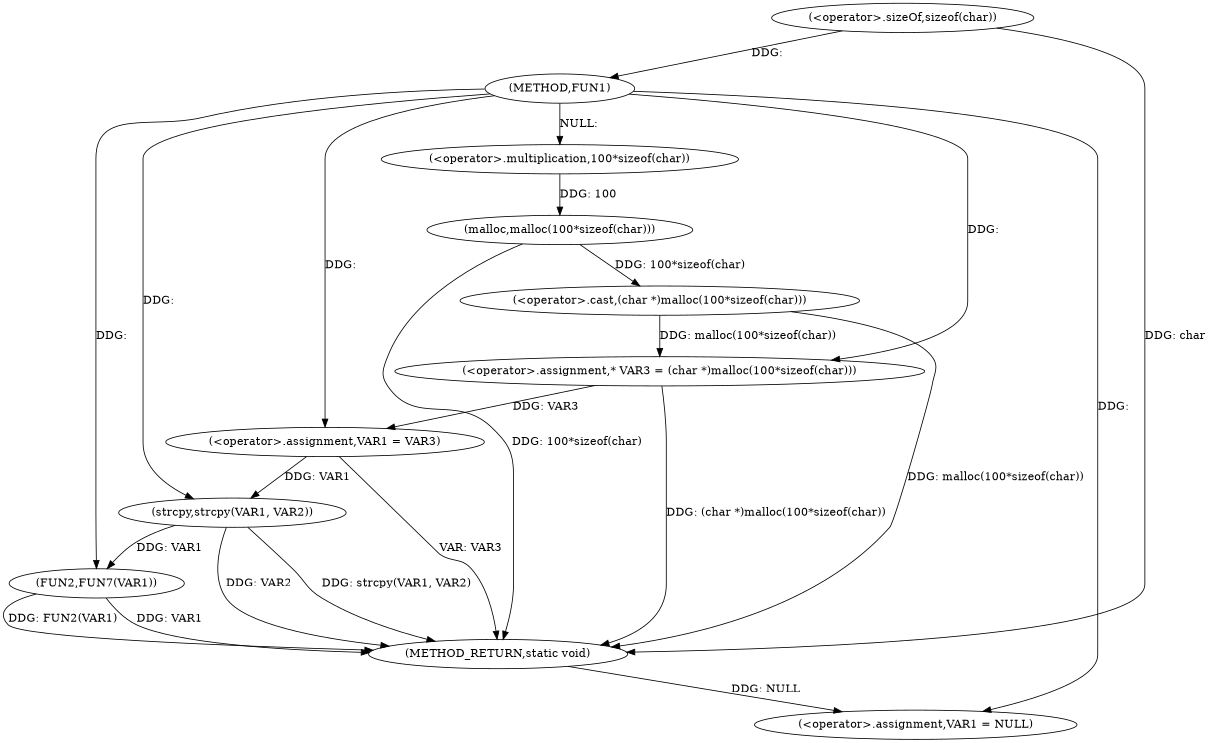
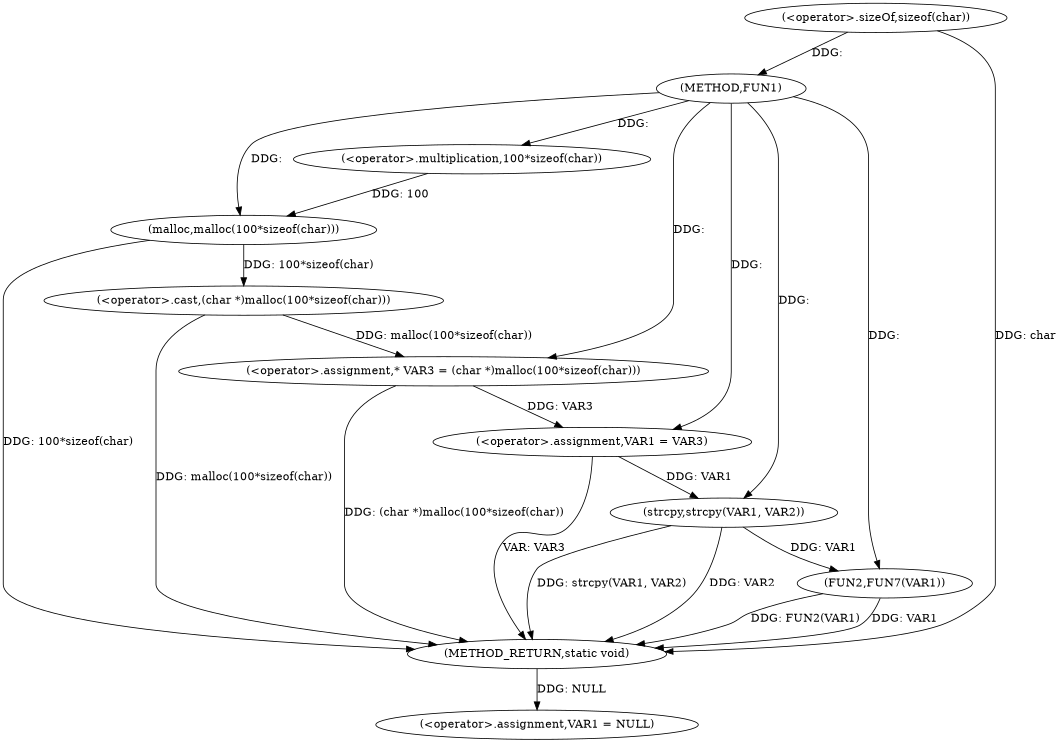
edge "(METHOD,FUN1)" -> "(<operator>.multiplication,100*sizeof(char))": label "NULL: " -> "DDG: "
edge "(METHOD,FUN1)" -> "(<operator>.assignment,VAR1 = NULL)": now "(METHOD,FUN1)" -> "(malloc,malloc(100*sizeof(char)))"
